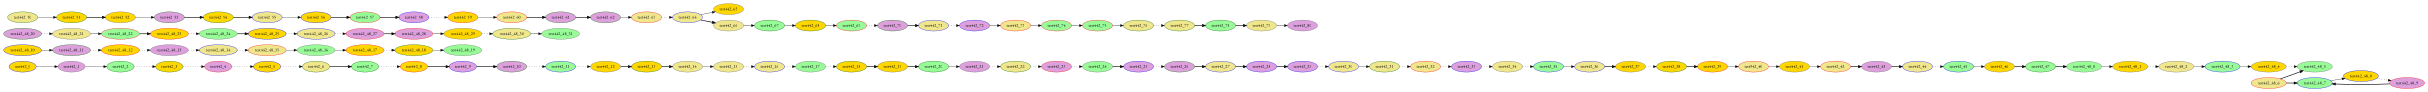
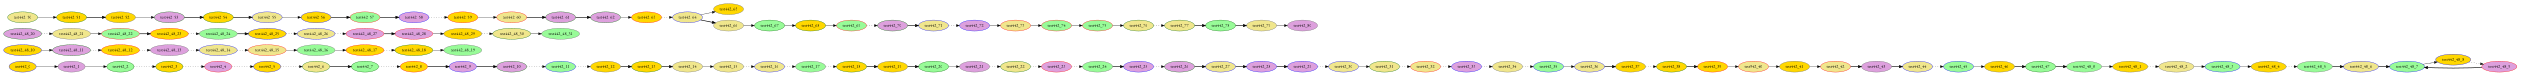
node "test442_63": fillcolor khaki -> gold
edge "test442_48_6" -> "test442_48_5": reversed
node "test442_48_6": color red -> blue
